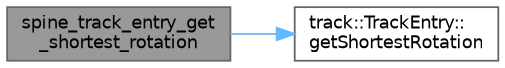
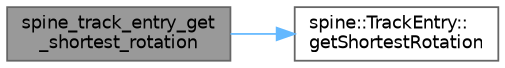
node "track::TrackEntry:: getShortestRotation": label "track::TrackEntry:: getShortestRotation" -> "spine::TrackEntry:: getShortestRotation"
